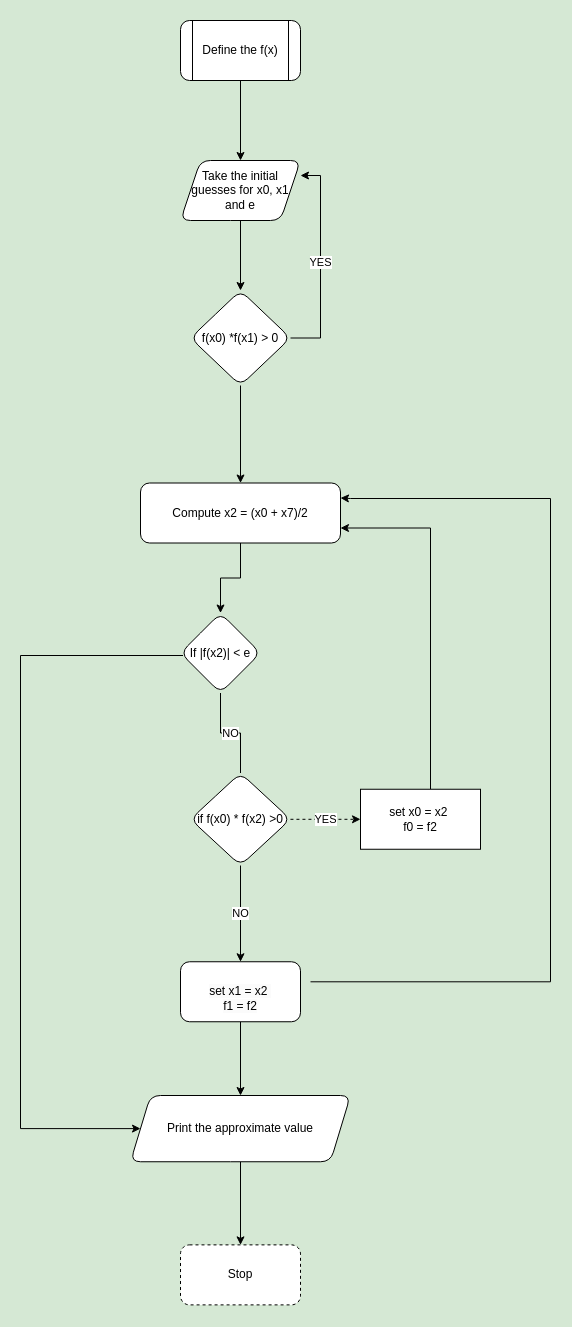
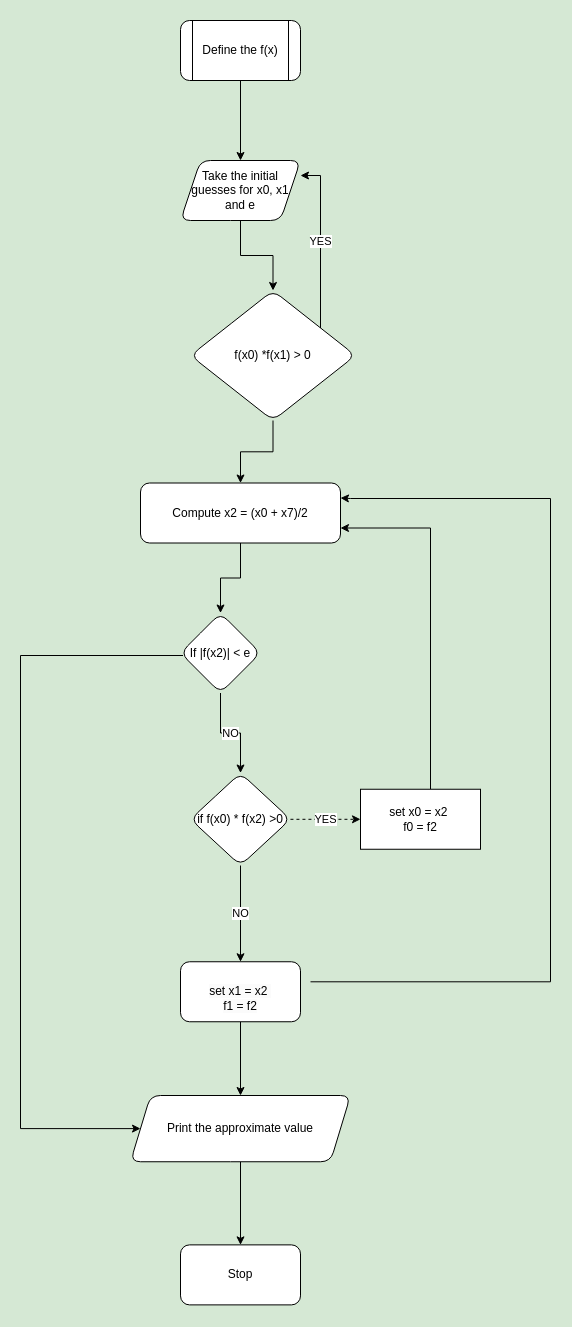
node "f(x0) *f(x1) > 0": size 100x95 -> 165x130
edge "If |f(x2)| < e" -- "if f(x0) * f(x2) >0": arrowhead none -> classic
node "Stop": style dashed -> solid
